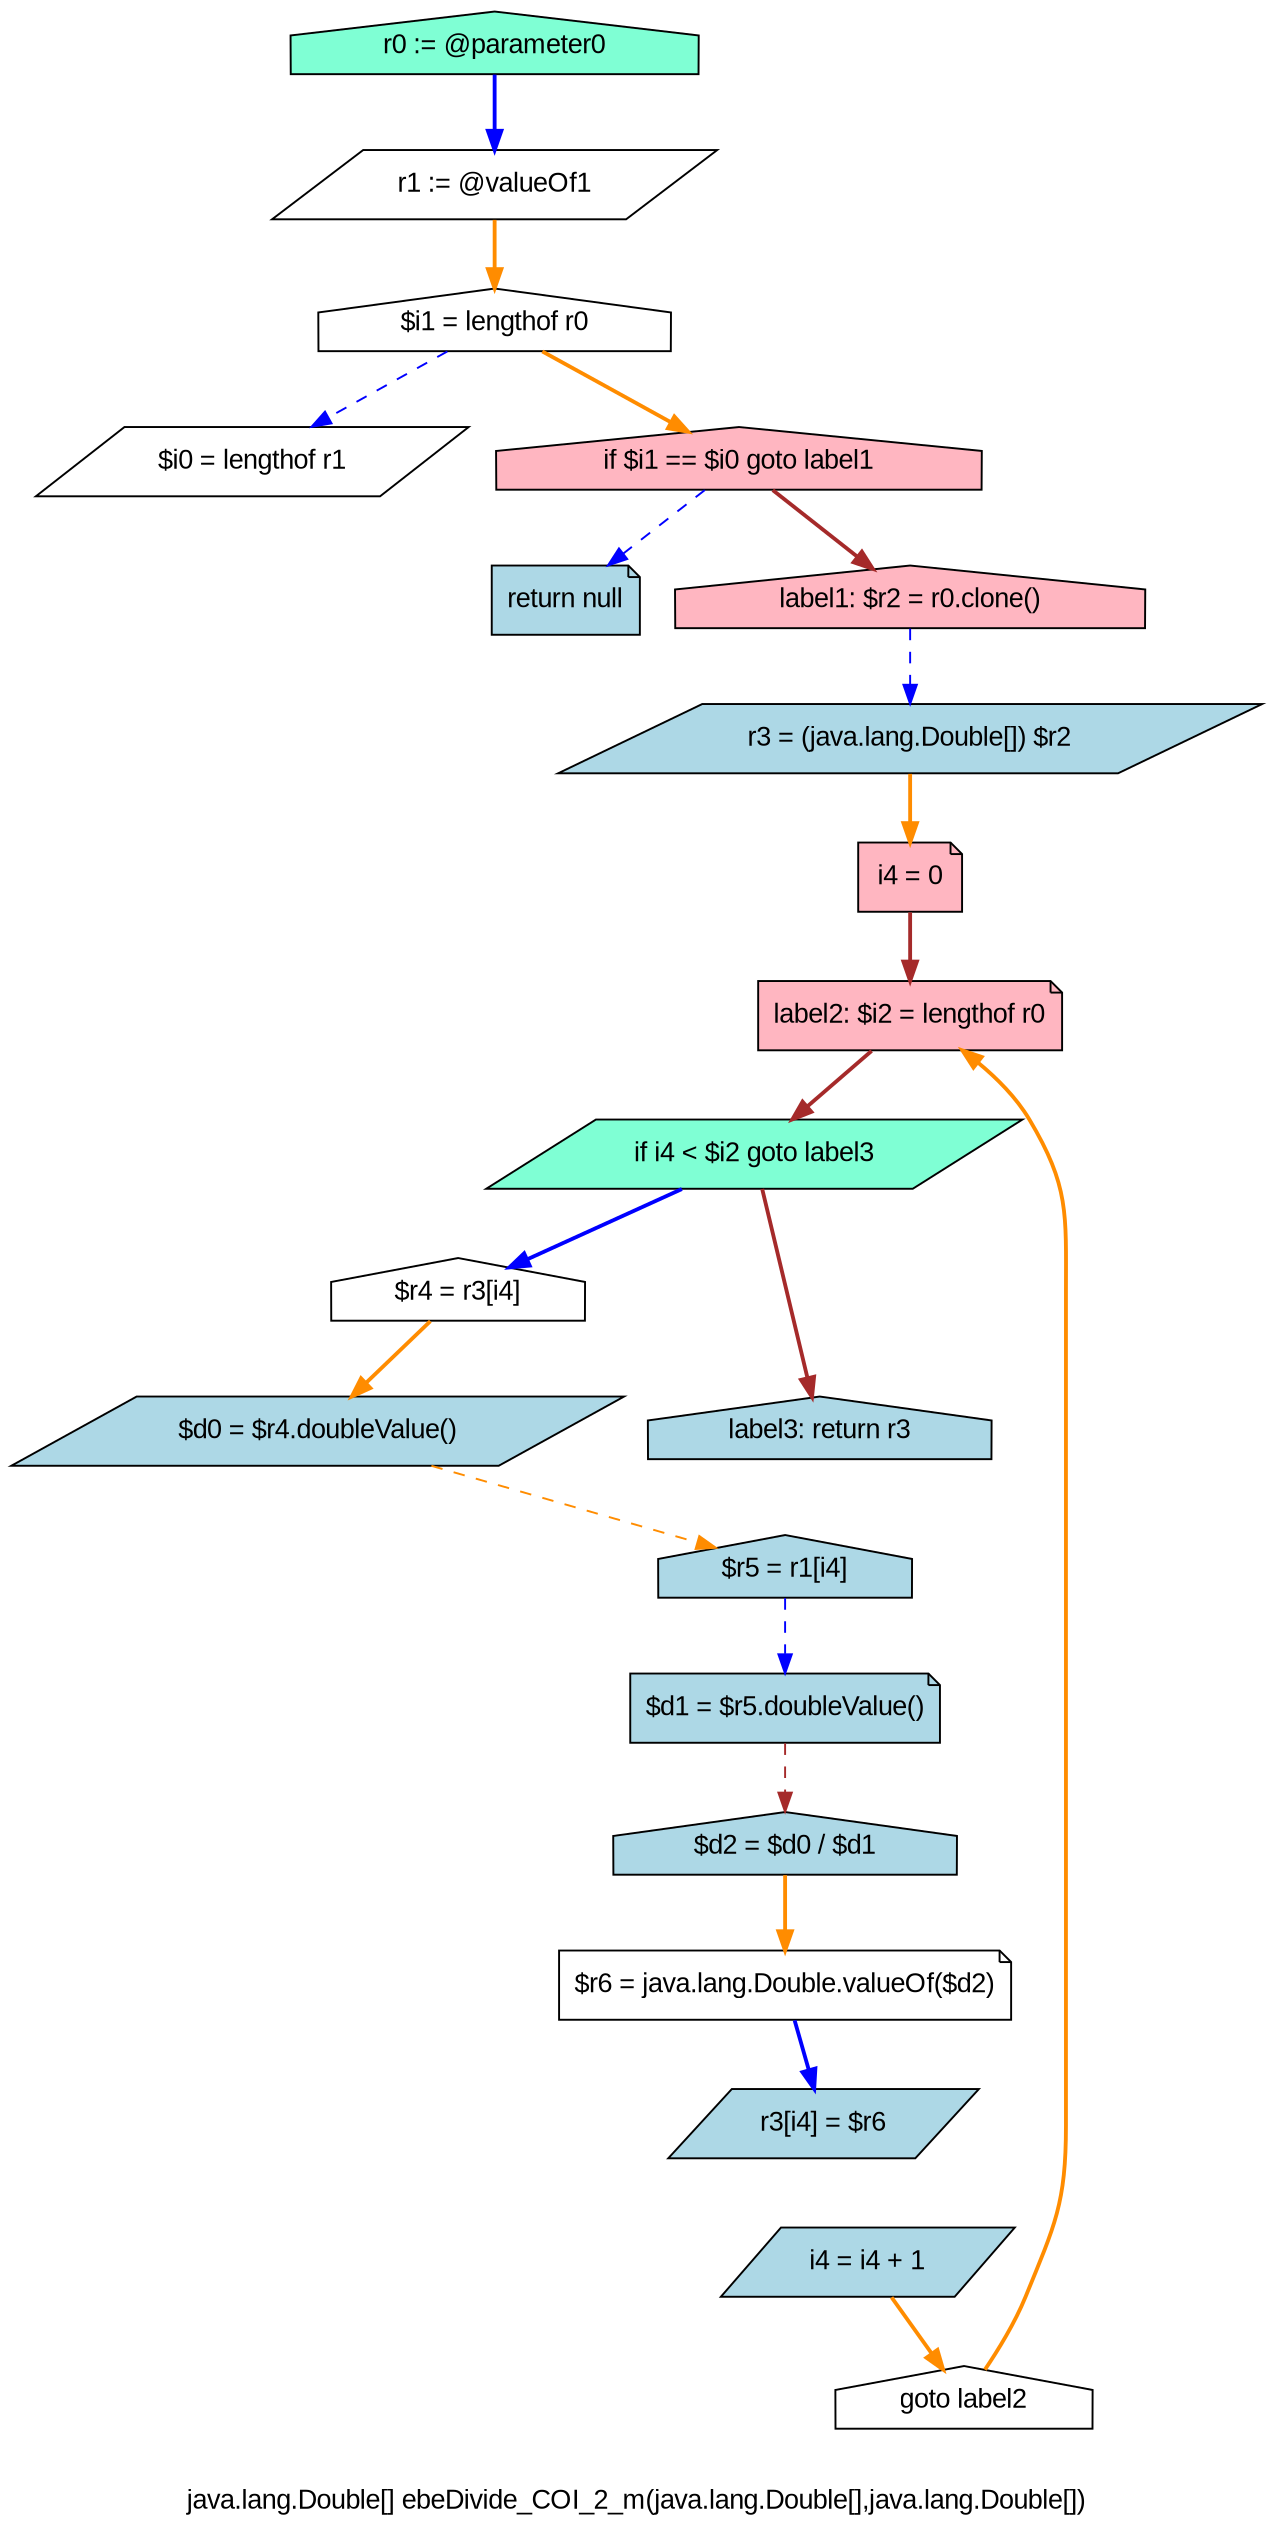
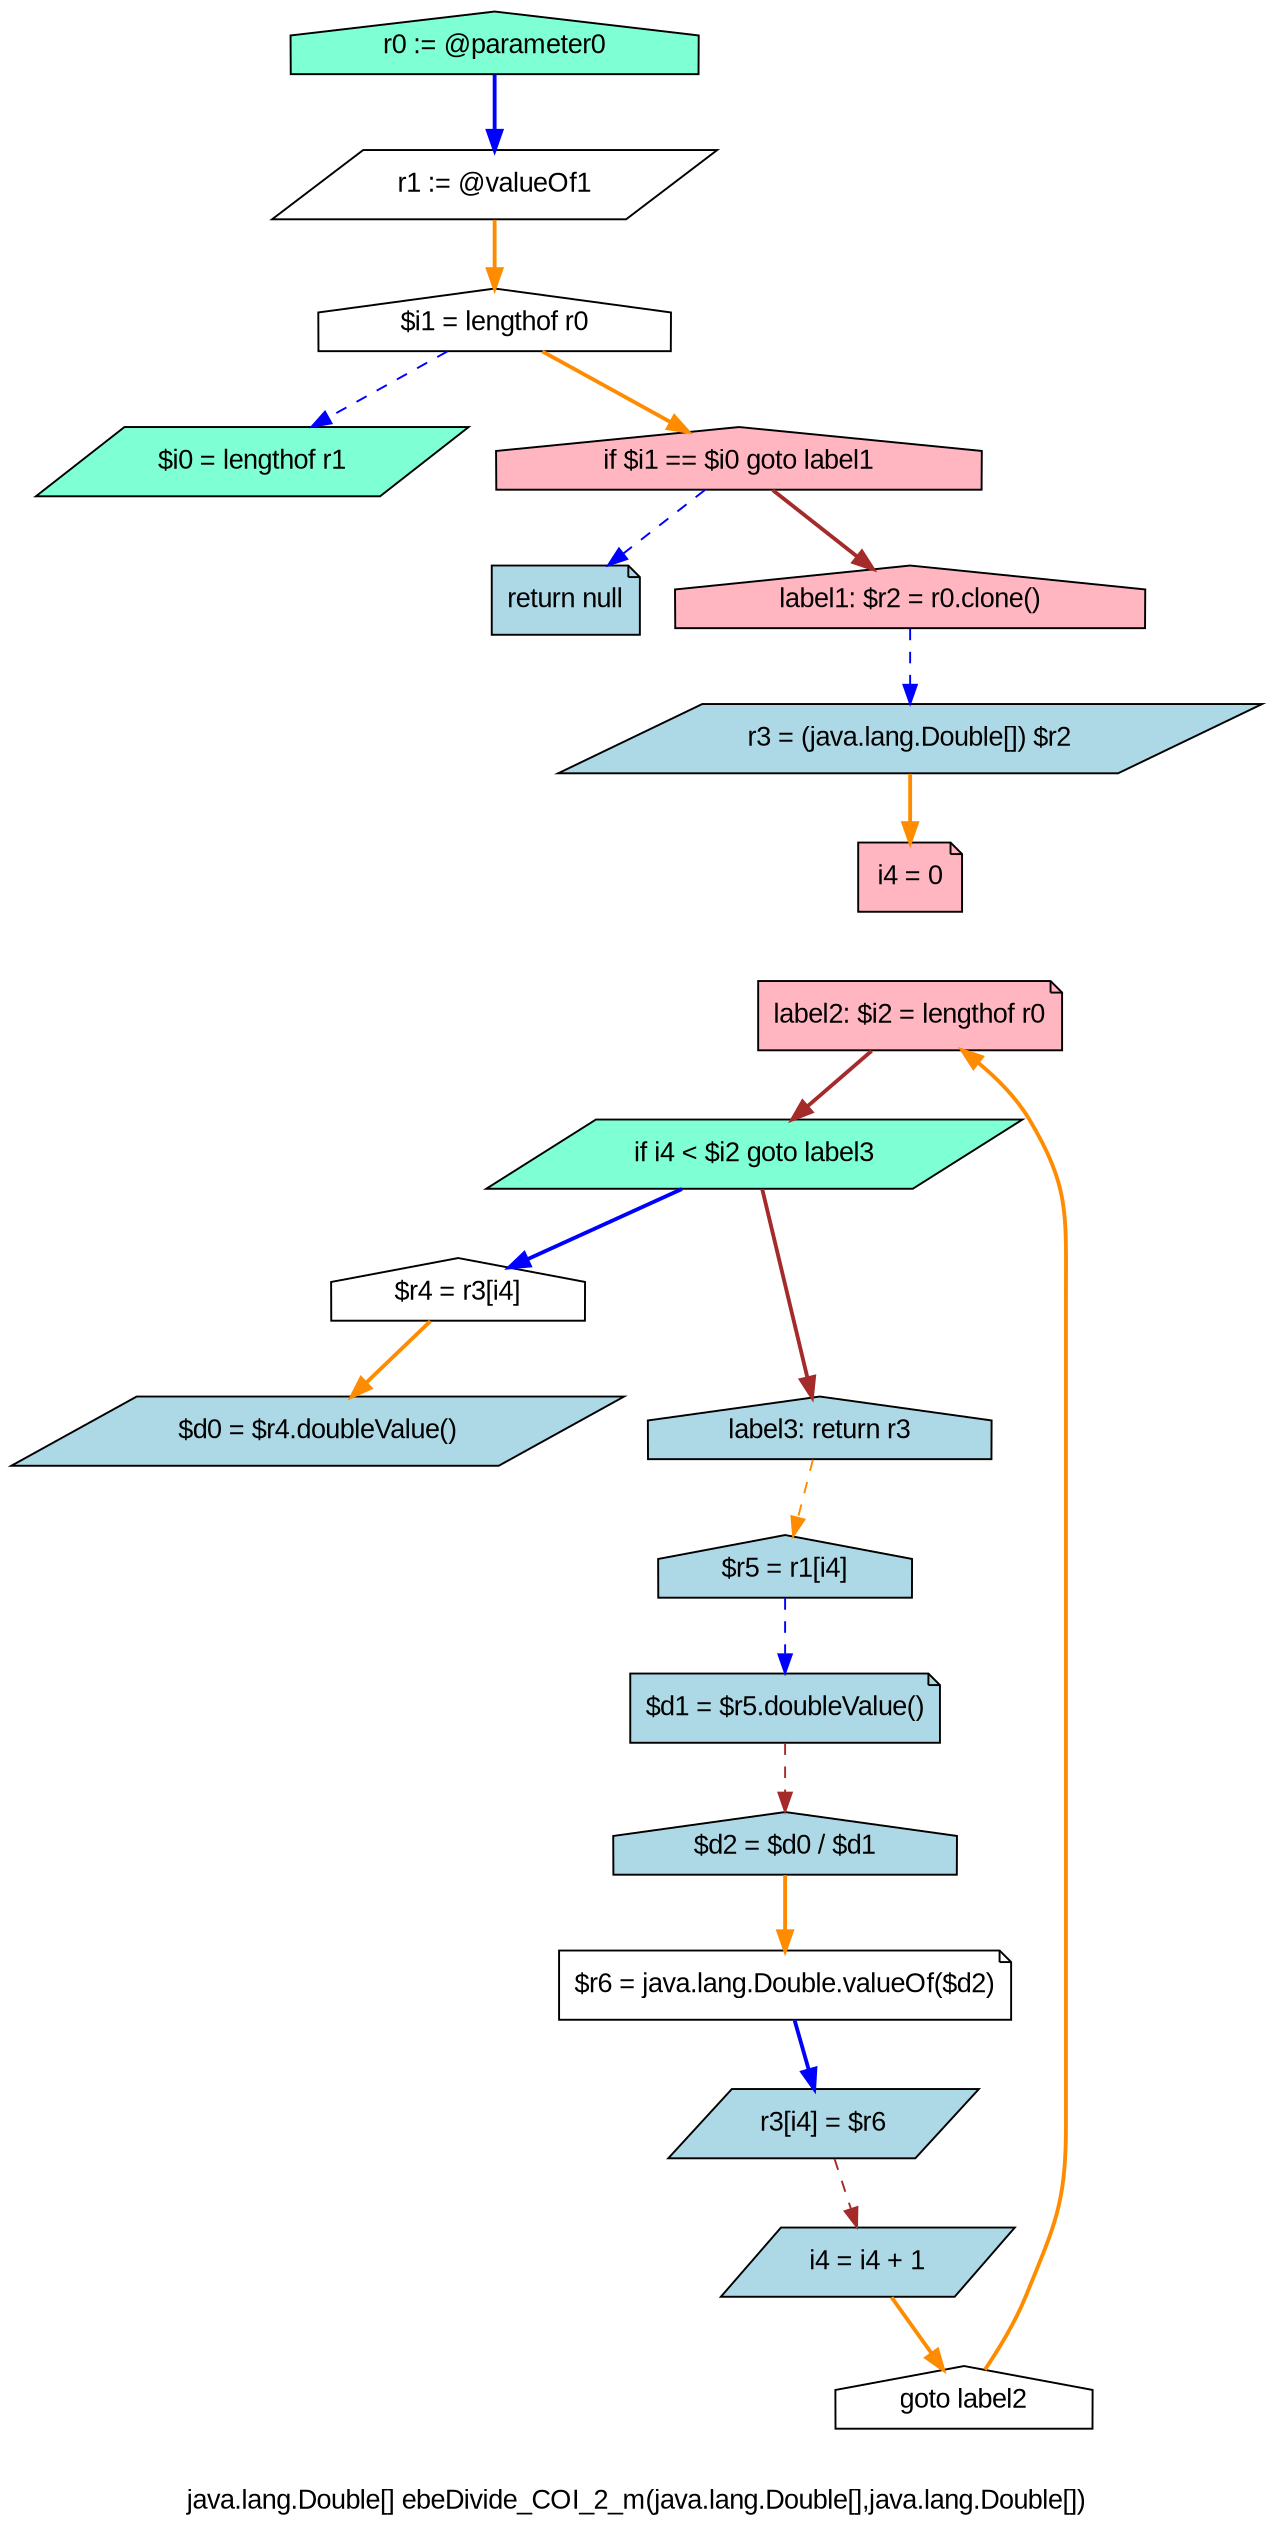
node "$i0 = lengthof r1": fillcolor white -> aquamarine
edge "i4 = 0" -> "label2: $i2 = lengthof r0": removed
edge "$d0 = $r4.doubleValue()" -> "$r5 = r1[i4]": now "label3: return r3" -> "$r5 = r1[i4]"
edge "r3[i4] = $r6" -> "i4 = i4 + 1": added
